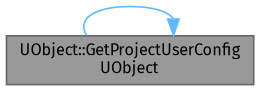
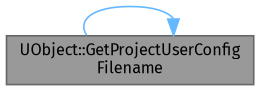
node "UObject::GetProjectUserConfig UObject": label "UObject::GetProjectUserConfig UObject" -> "UObject::GetProjectUserConfig Filename"
